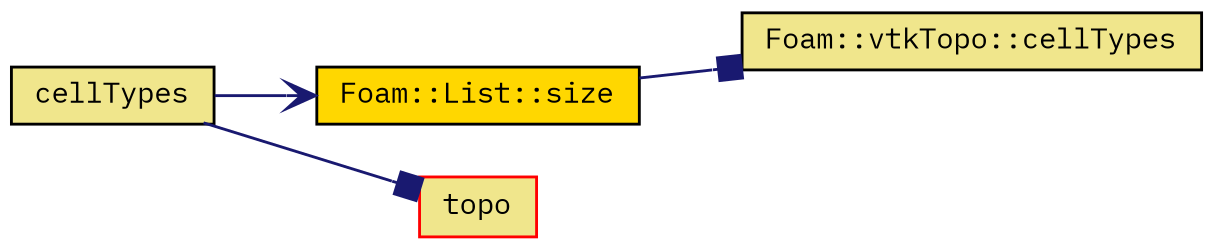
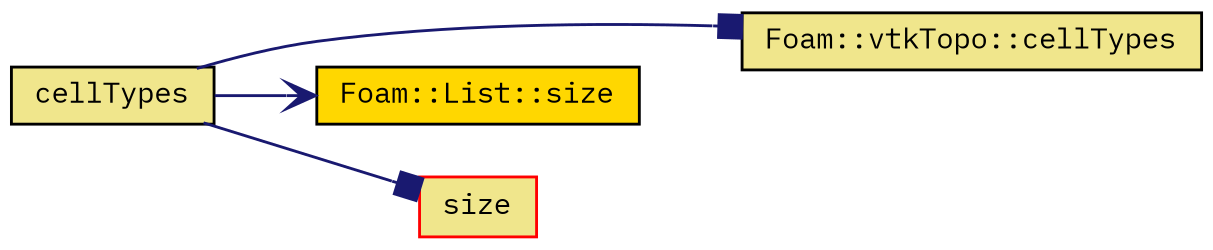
edge "Foam::List::size" -> "Foam::vtkTopo::cellTypes": now "cellTypes" -> "Foam::vtkTopo::cellTypes"
node "topo": label "topo" -> "size"
